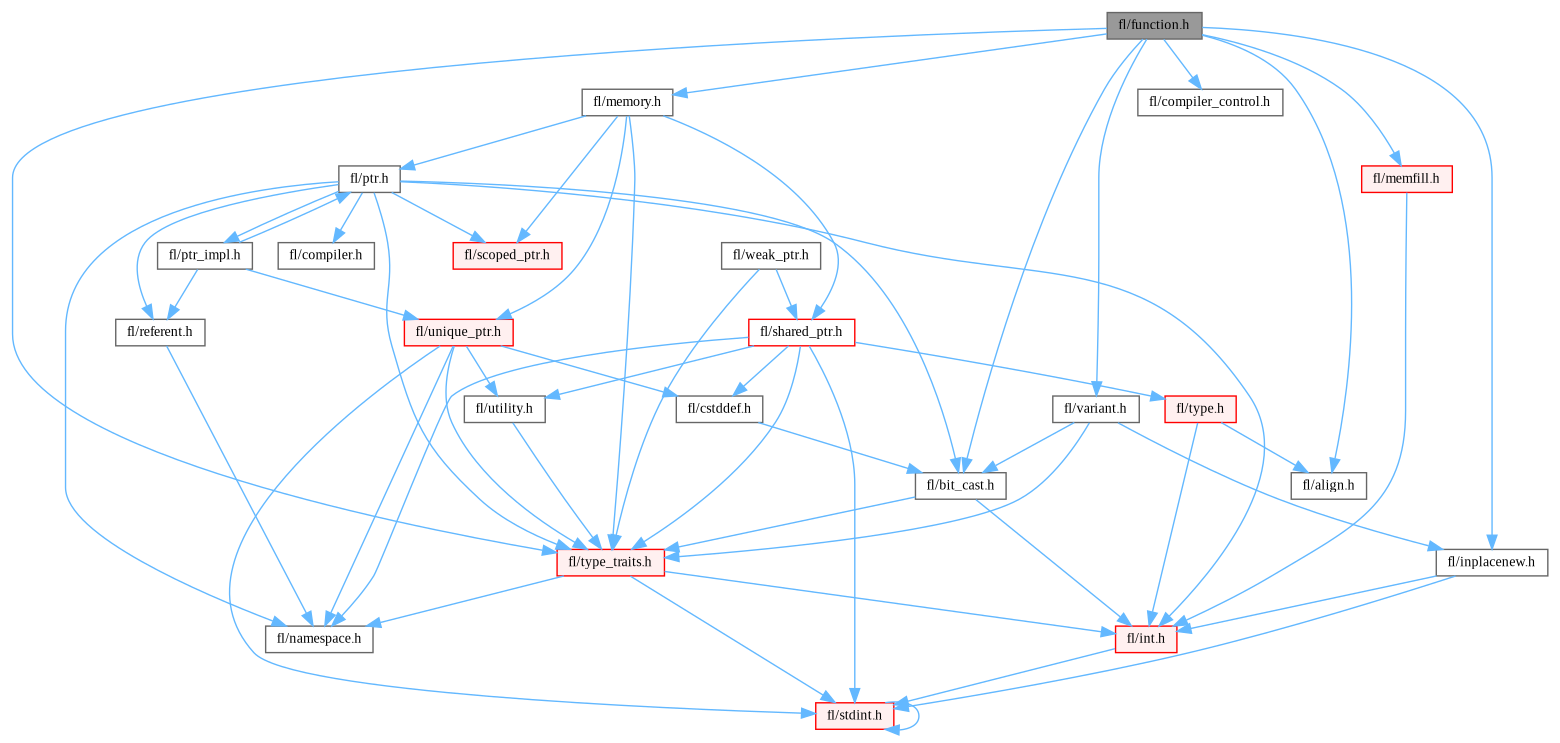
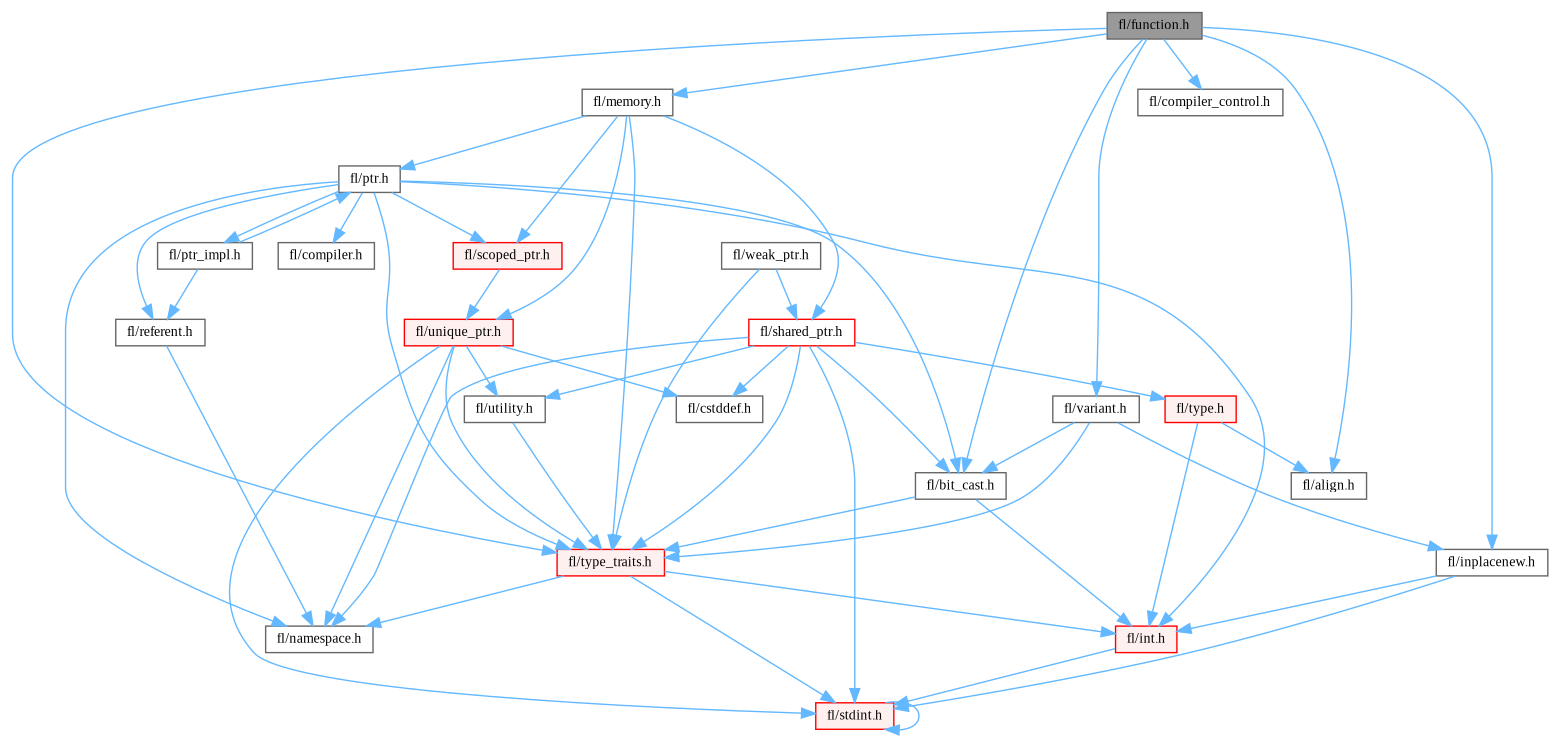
node "fl/memfill.h": removed
edge "fl/ptr_impl.h" -> "fl/unique_ptr.h": now "fl/scoped_ptr.h" -> "fl/unique_ptr.h"
edge "fl/cstddef.h" -> "fl/bit_cast.h": now "fl/shared_ptr.h" -> "fl/bit_cast.h"
